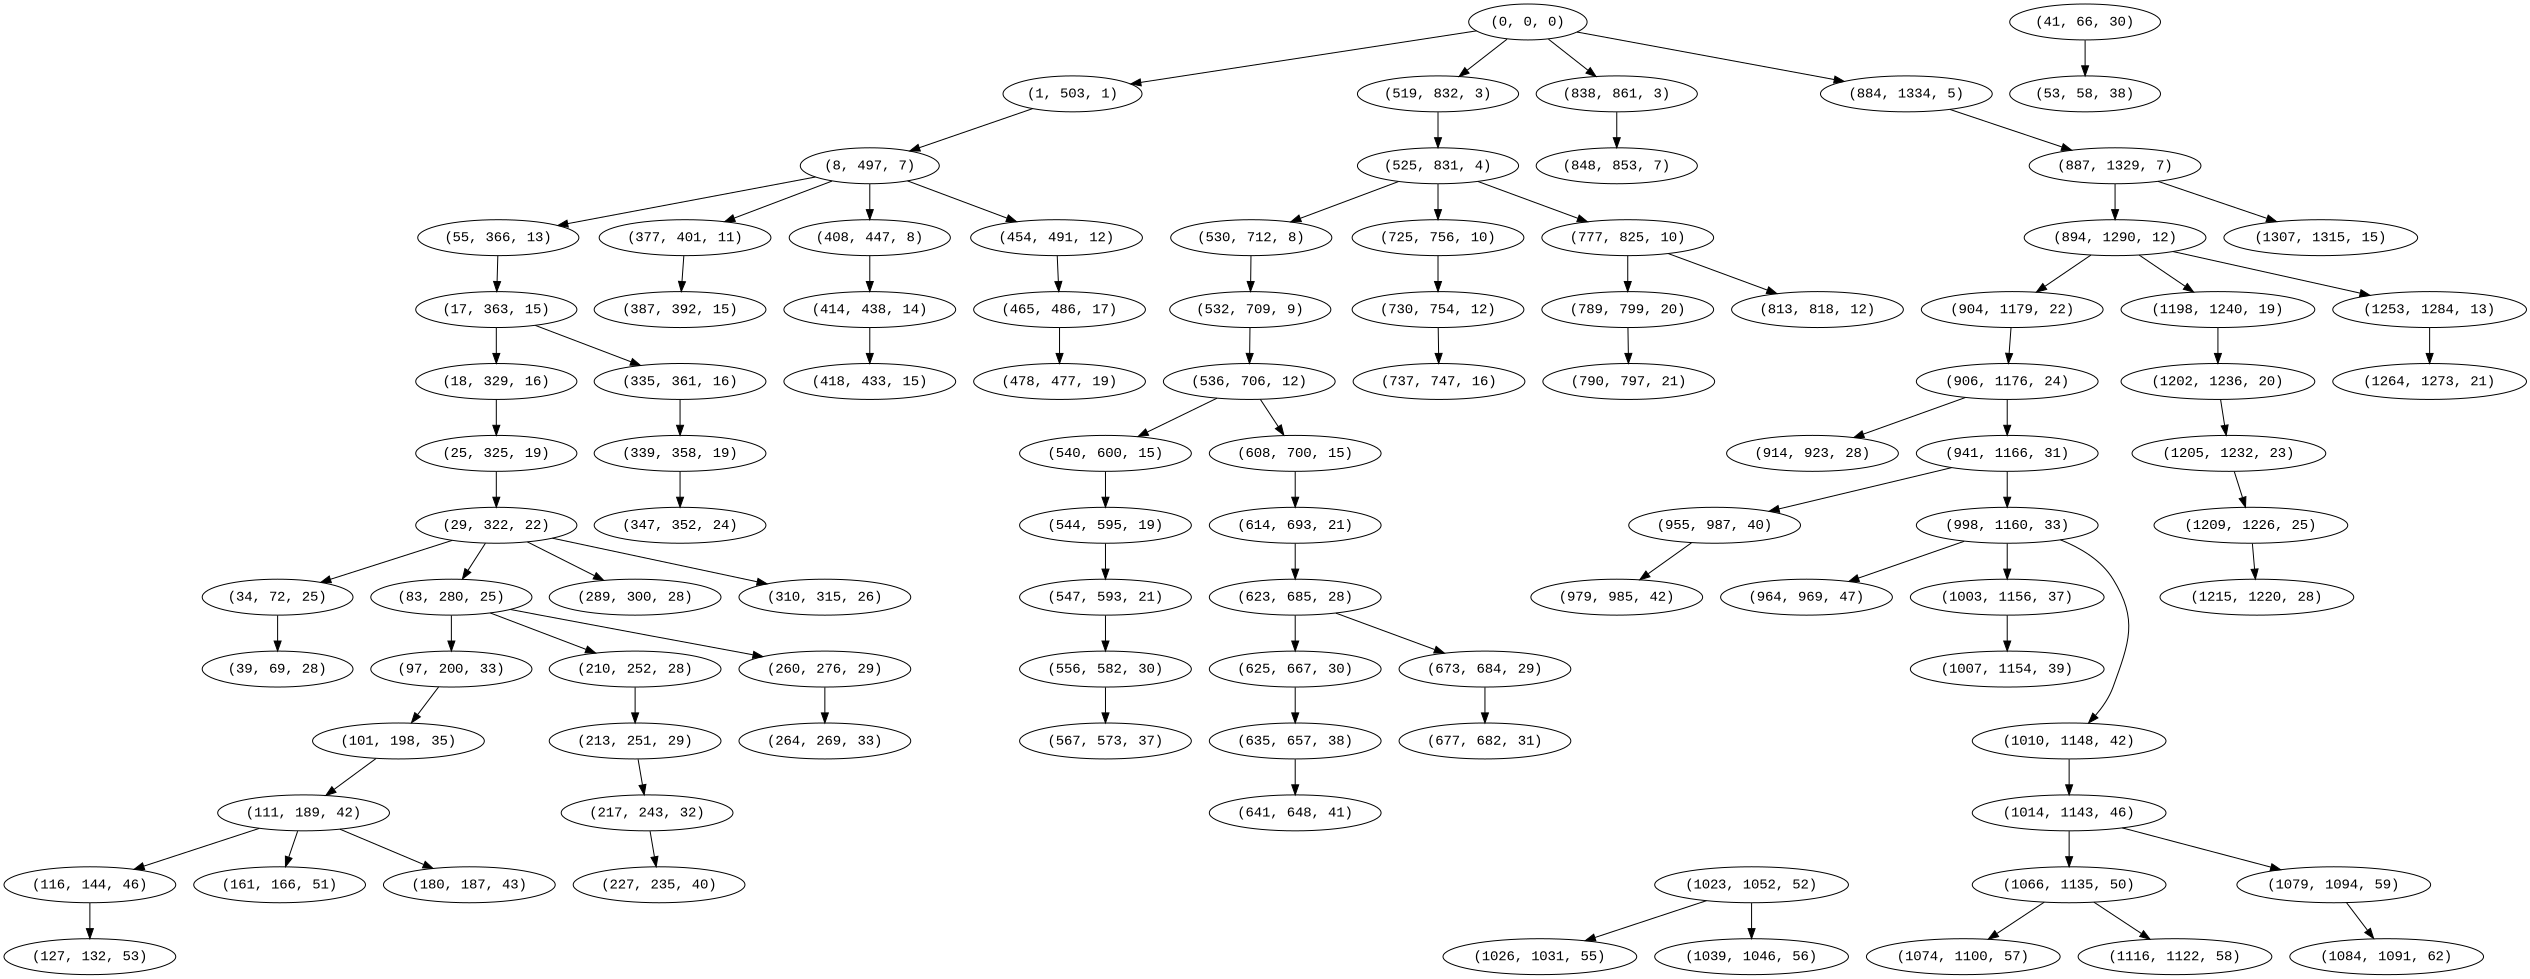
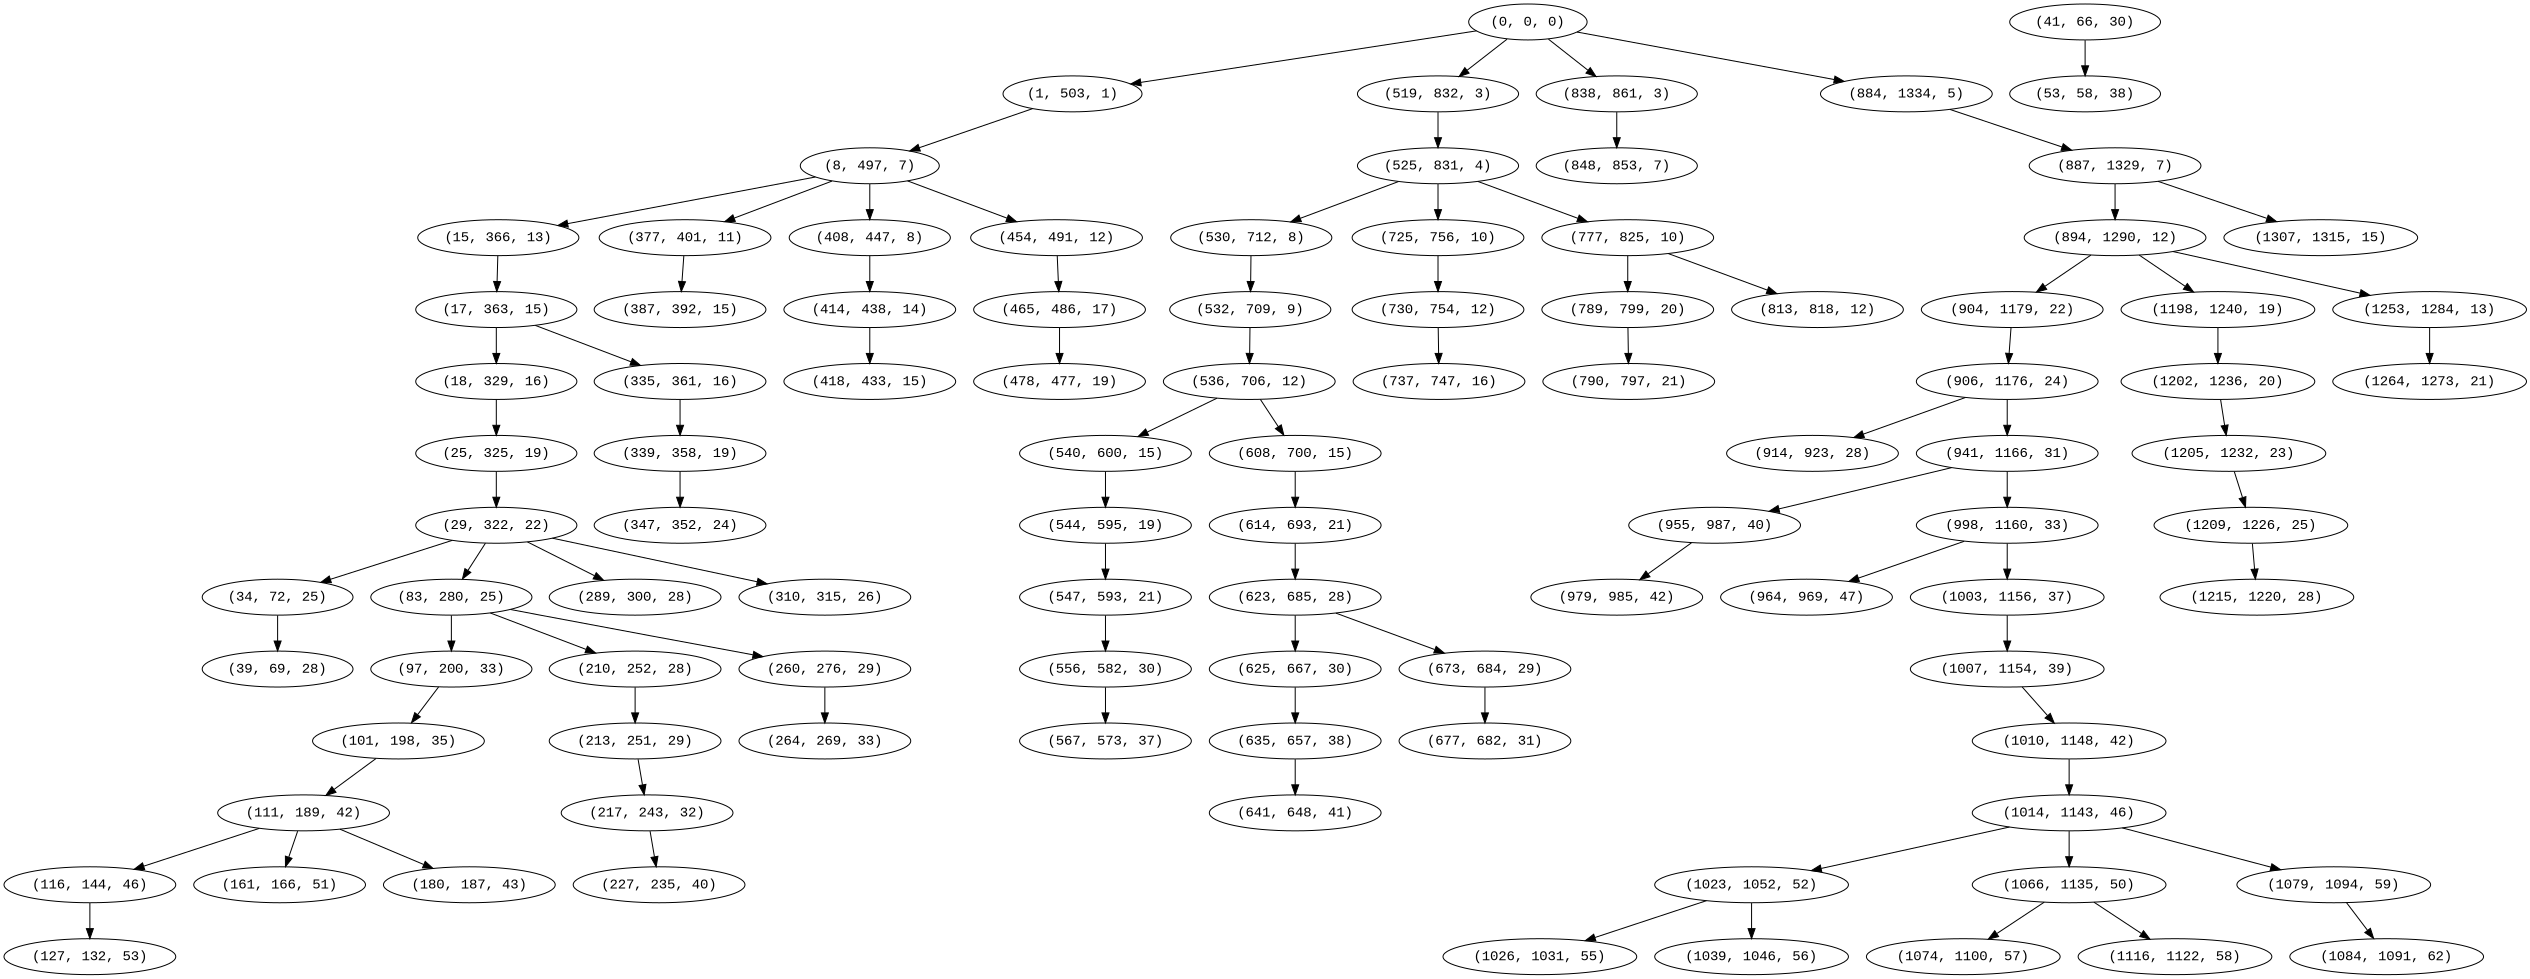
node "(55, 366, 13)": label "(55, 366, 13)" -> "(15, 366, 13)"
edge "(998, 1160, 33)" -> "(1010, 1148, 42)": now "(1007, 1154, 39)" -> "(1010, 1148, 42)"
edge "(1014, 1143, 46)" -> "(1023, 1052, 52)": added
